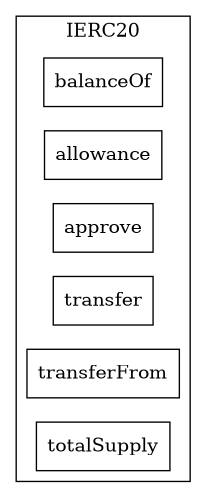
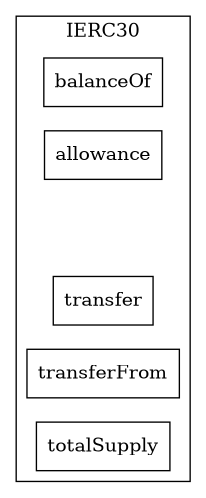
cluster "IERC20": label "IERC20" -> "IERC30"
node "approve": removed
